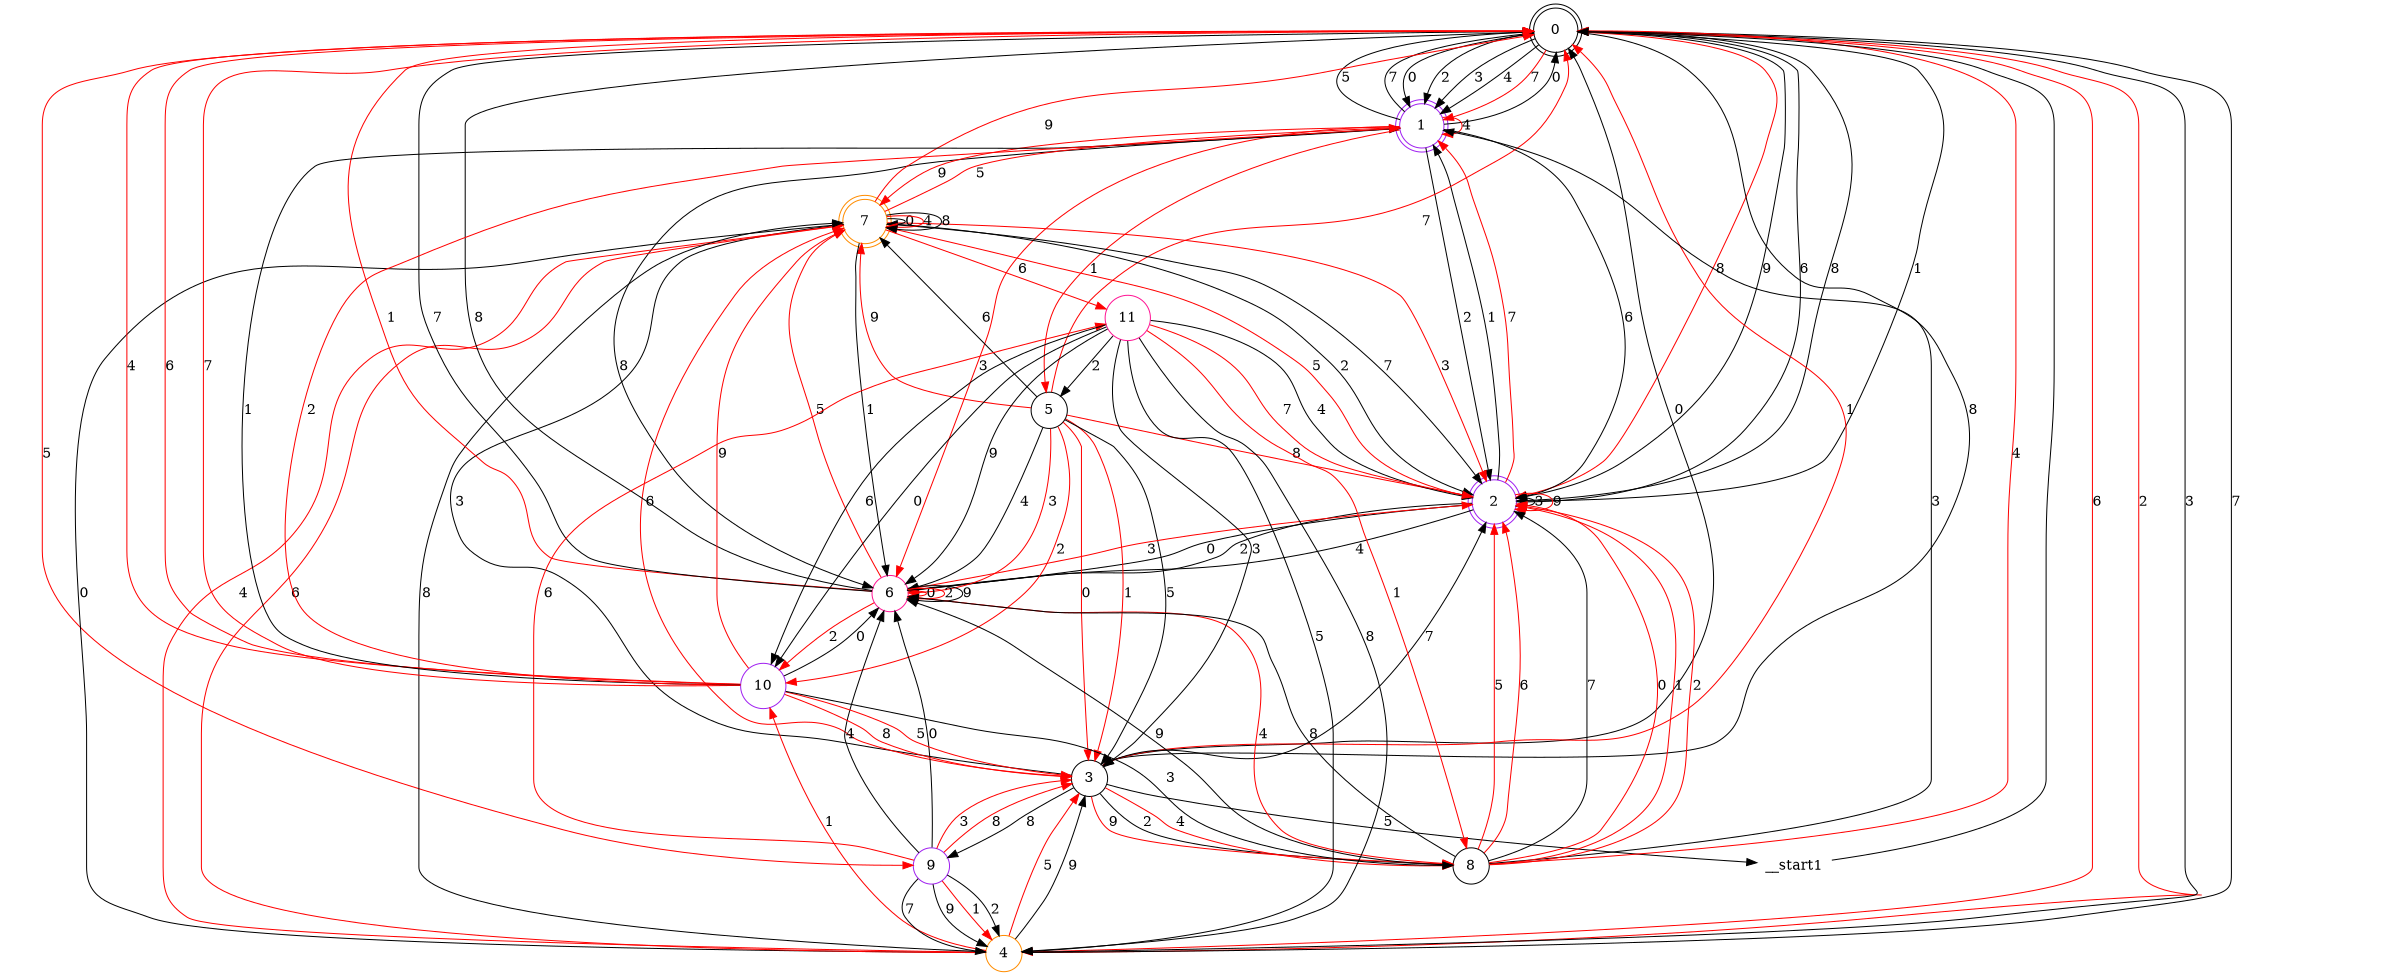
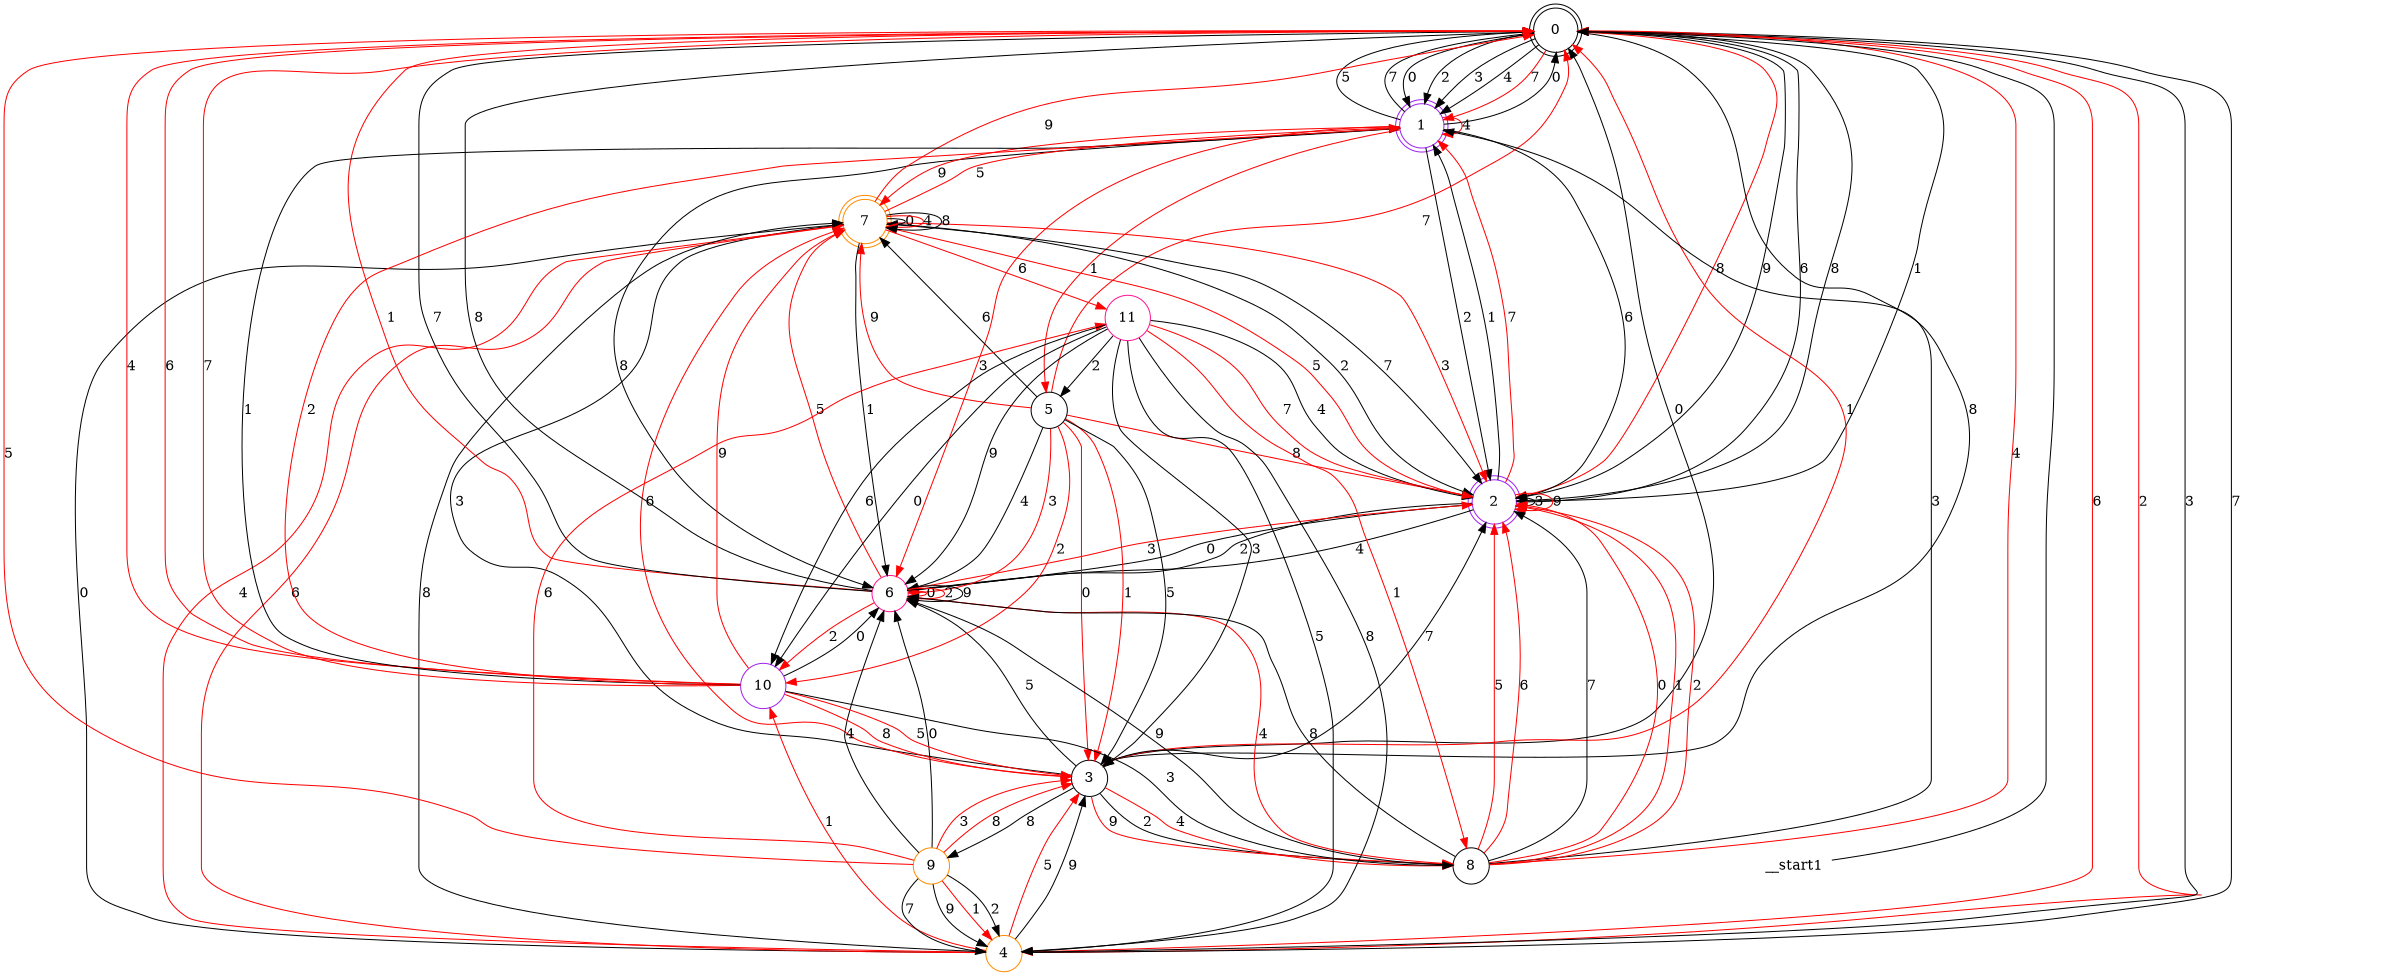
edge "0" -> "9": reversed
edge "3" -> "__start1": now "3" -> "6"
node "9": color purple -> darkorange
